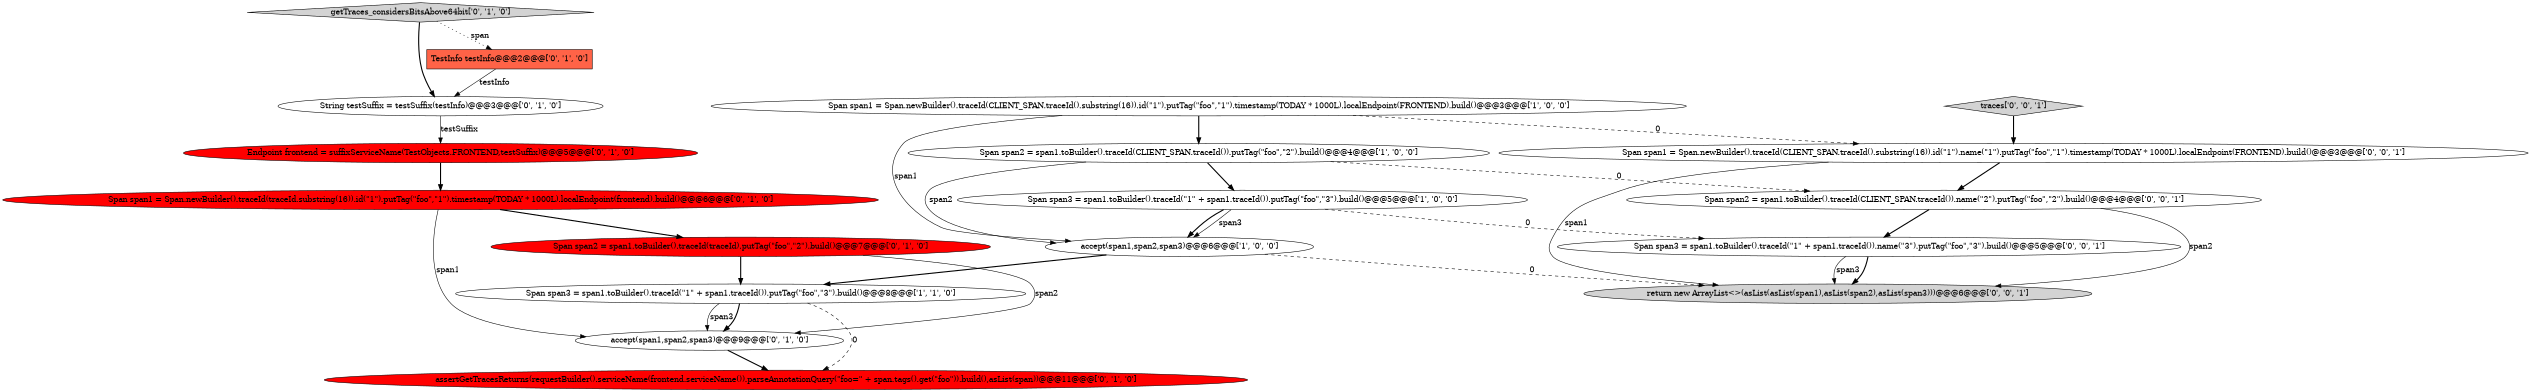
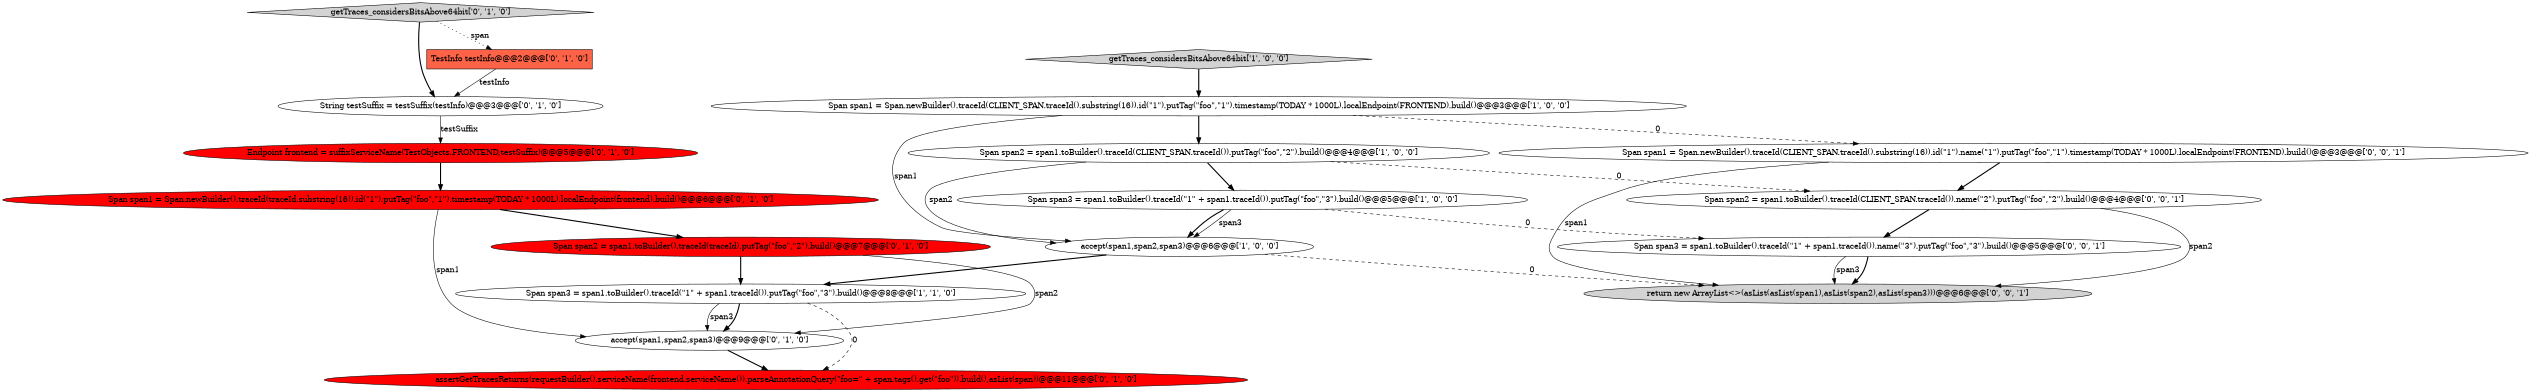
node "getTraces_considersBitsAbove64bit['1', '0', '0']": added
node "traces['0', '0', '1']": removed
